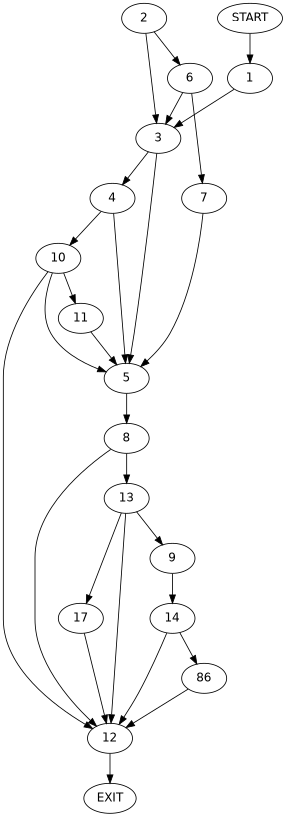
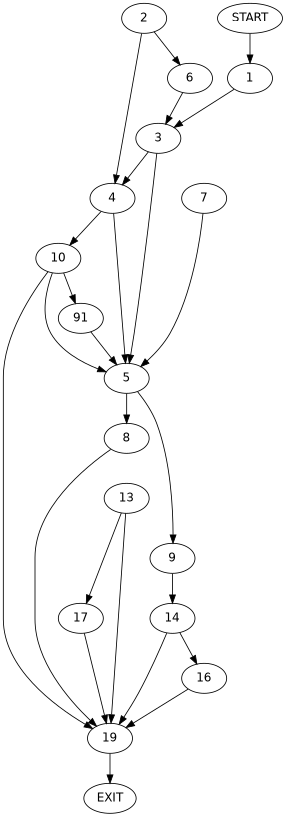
edge "2" -> "3": now "2" -> "4"
edge "6" -> "7": removed
node "11": label "11" -> "91"
edge "8" -> "13": removed
edge "13" -> "9": now "5" -> "9"
node "86": label "86" -> "16"
node "12": label "12" -> "19"
